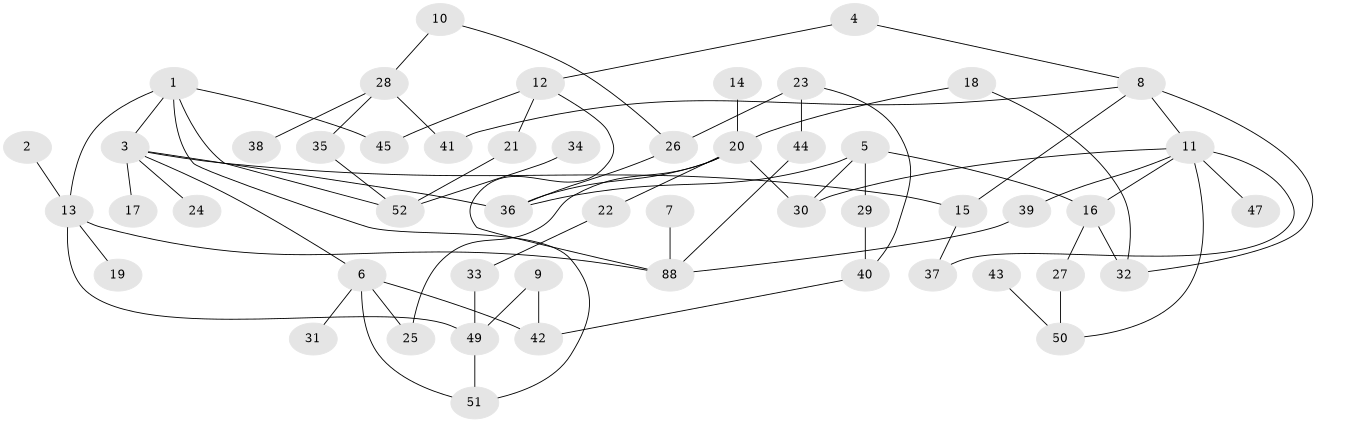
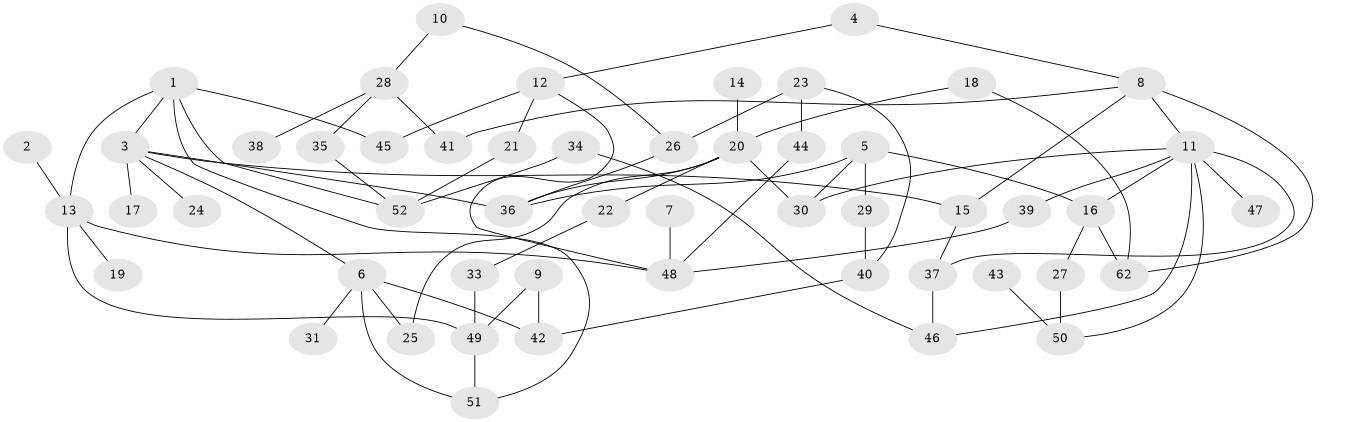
node "88": label "88" -> "48"
node "32": label "32" -> "62"
node "46": added
